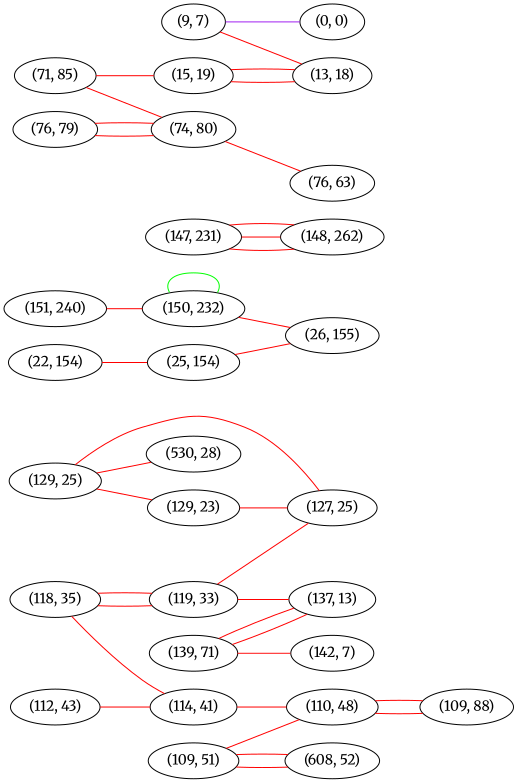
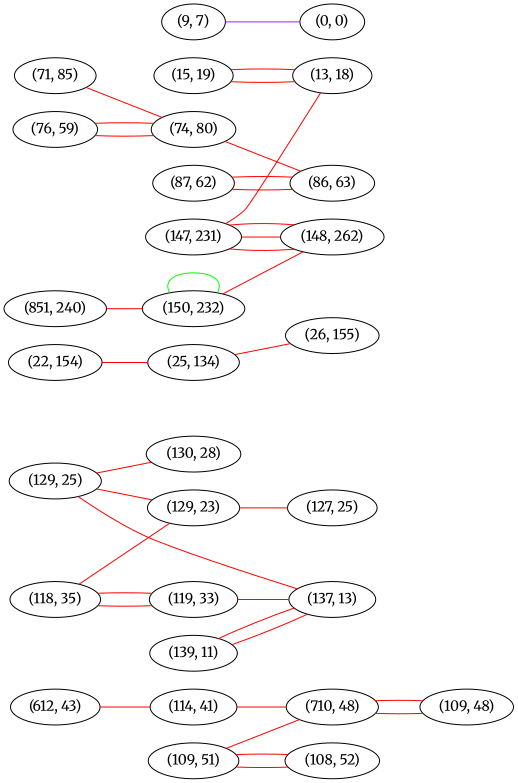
edge "(9, 7)" -- "(13, 18)": now "(147, 231)" -- "(13, 18)"
edge "(71, 85)" -- "(15, 19)": removed
node "(76, 79)": label "(76, 79)" -> "(76, 59)"
node "(87, 62)": added
node "(76, 63)": label "(76, 63)" -> "(86, 63)"
node "(151, 240)": label "(151, 240)" -> "(851, 240)"
edge "(150, 232)" -- "(26, 155)": now "(150, 232)" -- "(148, 262)"
node "(25, 154)": label "(25, 154)" -> "(25, 134)"
edge "(129, 25)" -- "(127, 25)": now "(129, 25)" -- "(137, 13)"
node "(530, 28)": label "(530, 28)" -> "(130, 28)"
edge "(127, 25)" -- "(119, 33)": removed
node "(139, 71)": label "(139, 71)" -> "(139, 11)"
node "(142, 7)": removed
edge "(118, 35)" -- "(114, 41)": now "(118, 35)" -- "(129, 23)"
node "(112, 43)": label "(112, 43)" -> "(612, 43)"
node "(110, 48)": label "(110, 48)" -> "(710, 48)"
node "(109, 88)": label "(109, 88)" -> "(109, 48)"
node "(608, 52)": label "(608, 52)" -> "(108, 52)"
